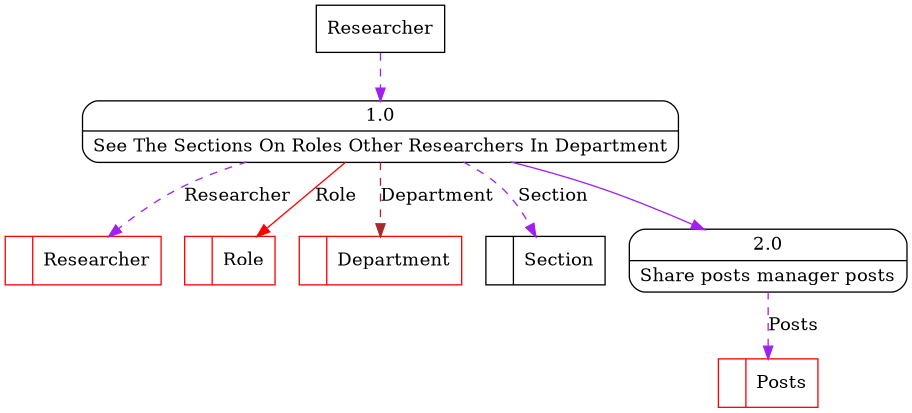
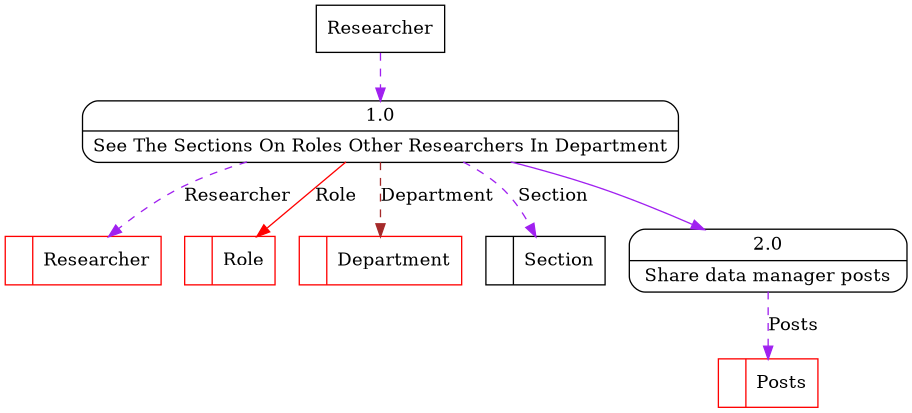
node "2.0": text "Share posts manager posts" -> "Share data manager posts"
